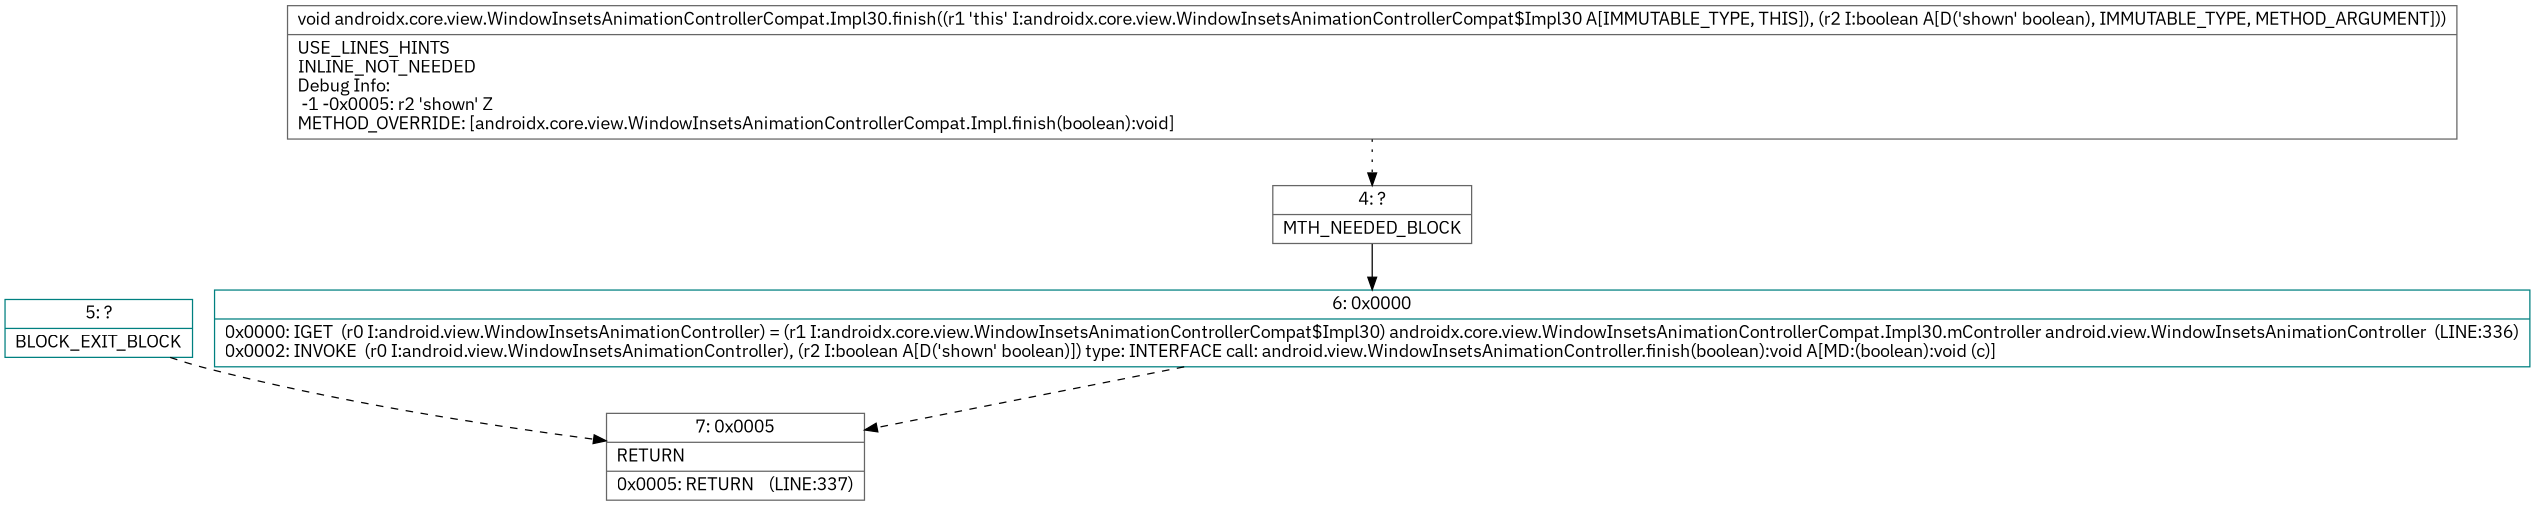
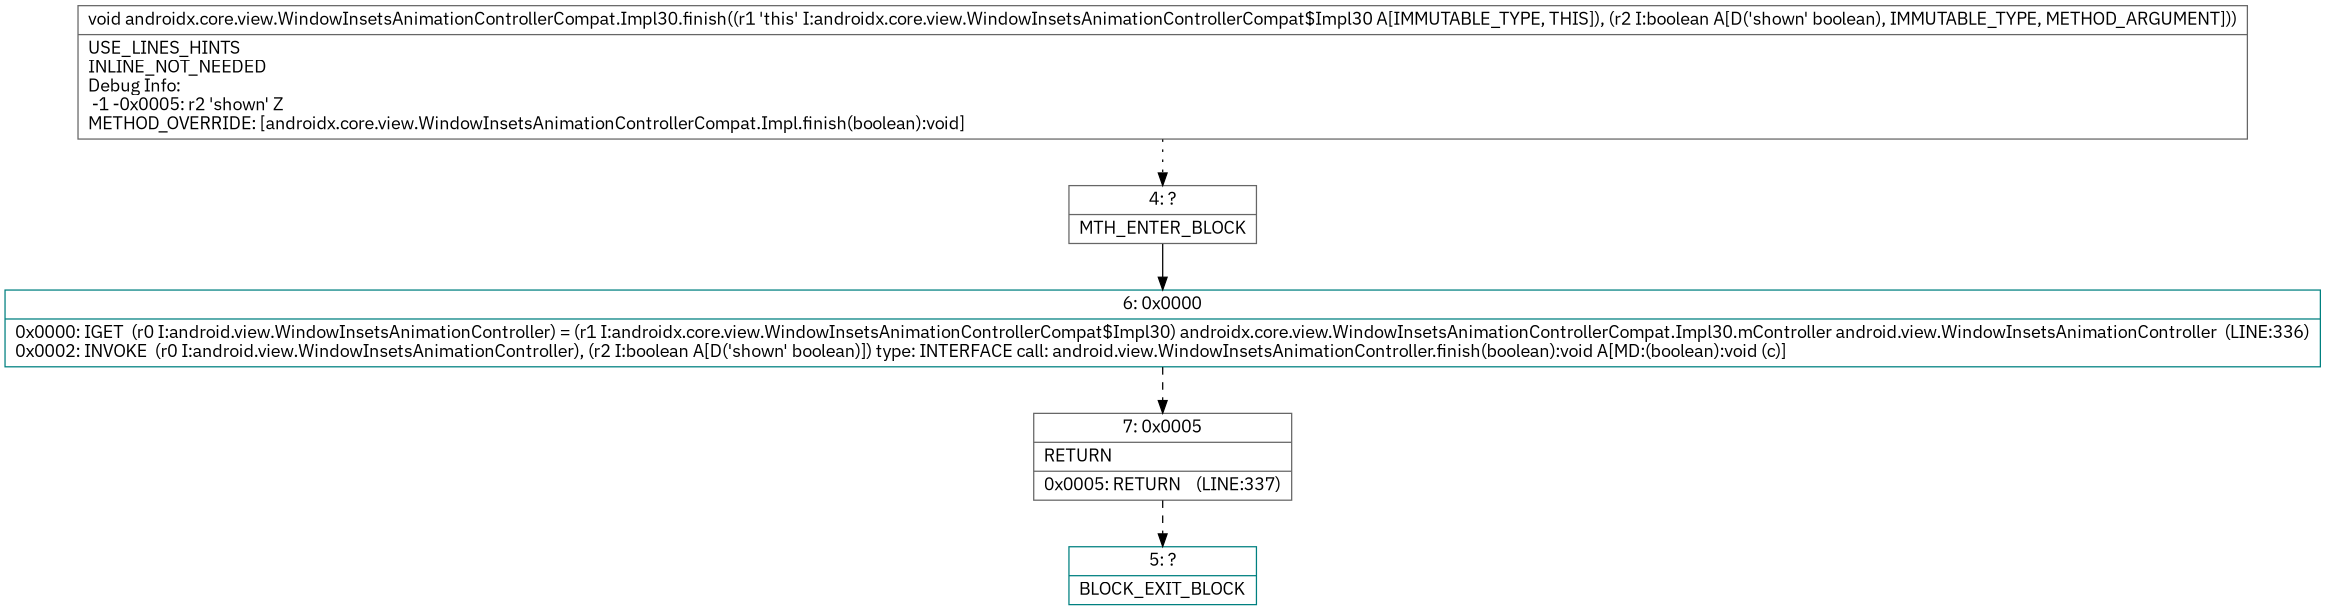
node "4: ?": text "MTH_NEEDED_BLOCK" -> "MTH_ENTER_BLOCK"
edge "5: ?" -> "7: 0x0005": reversed
